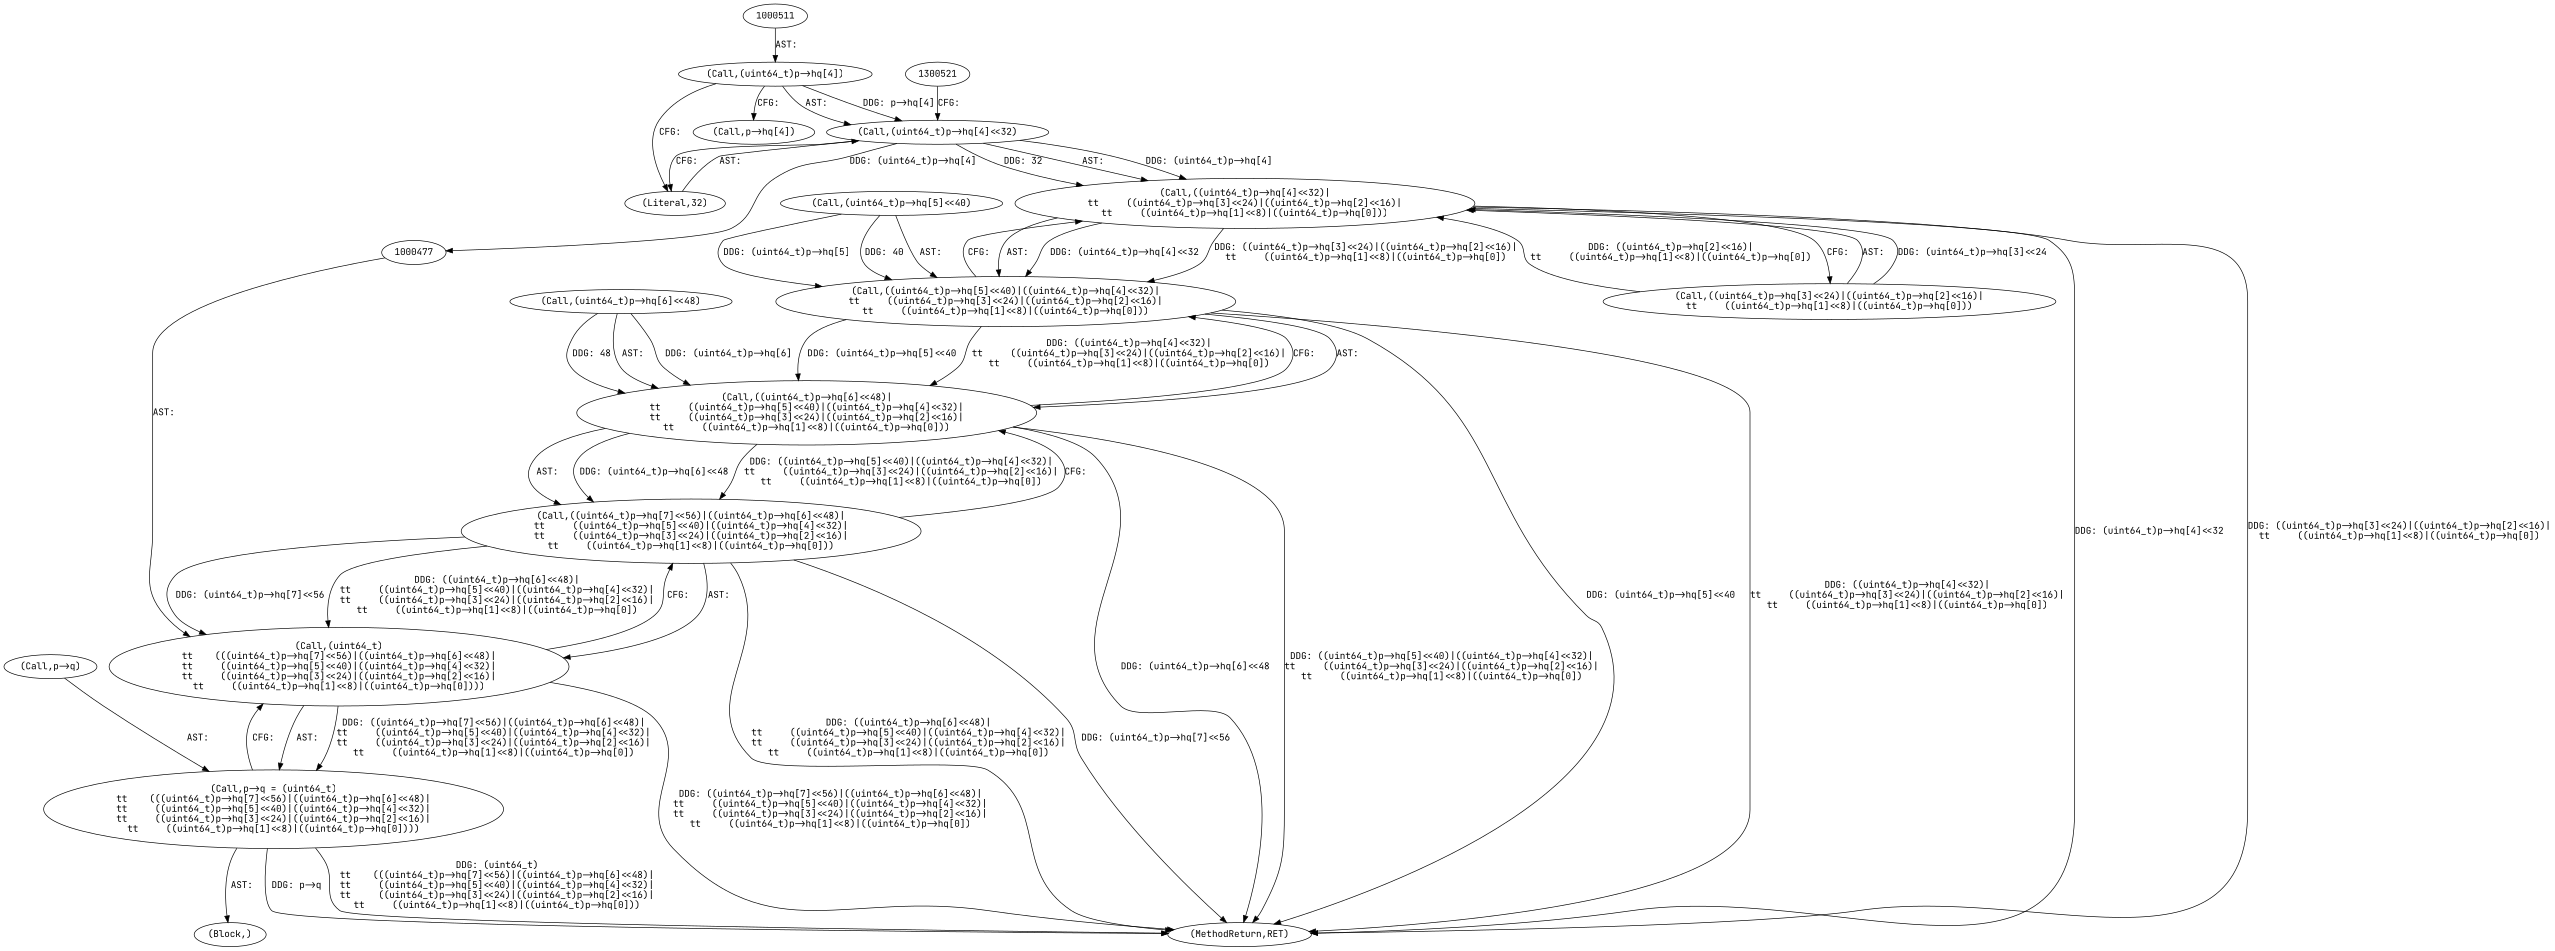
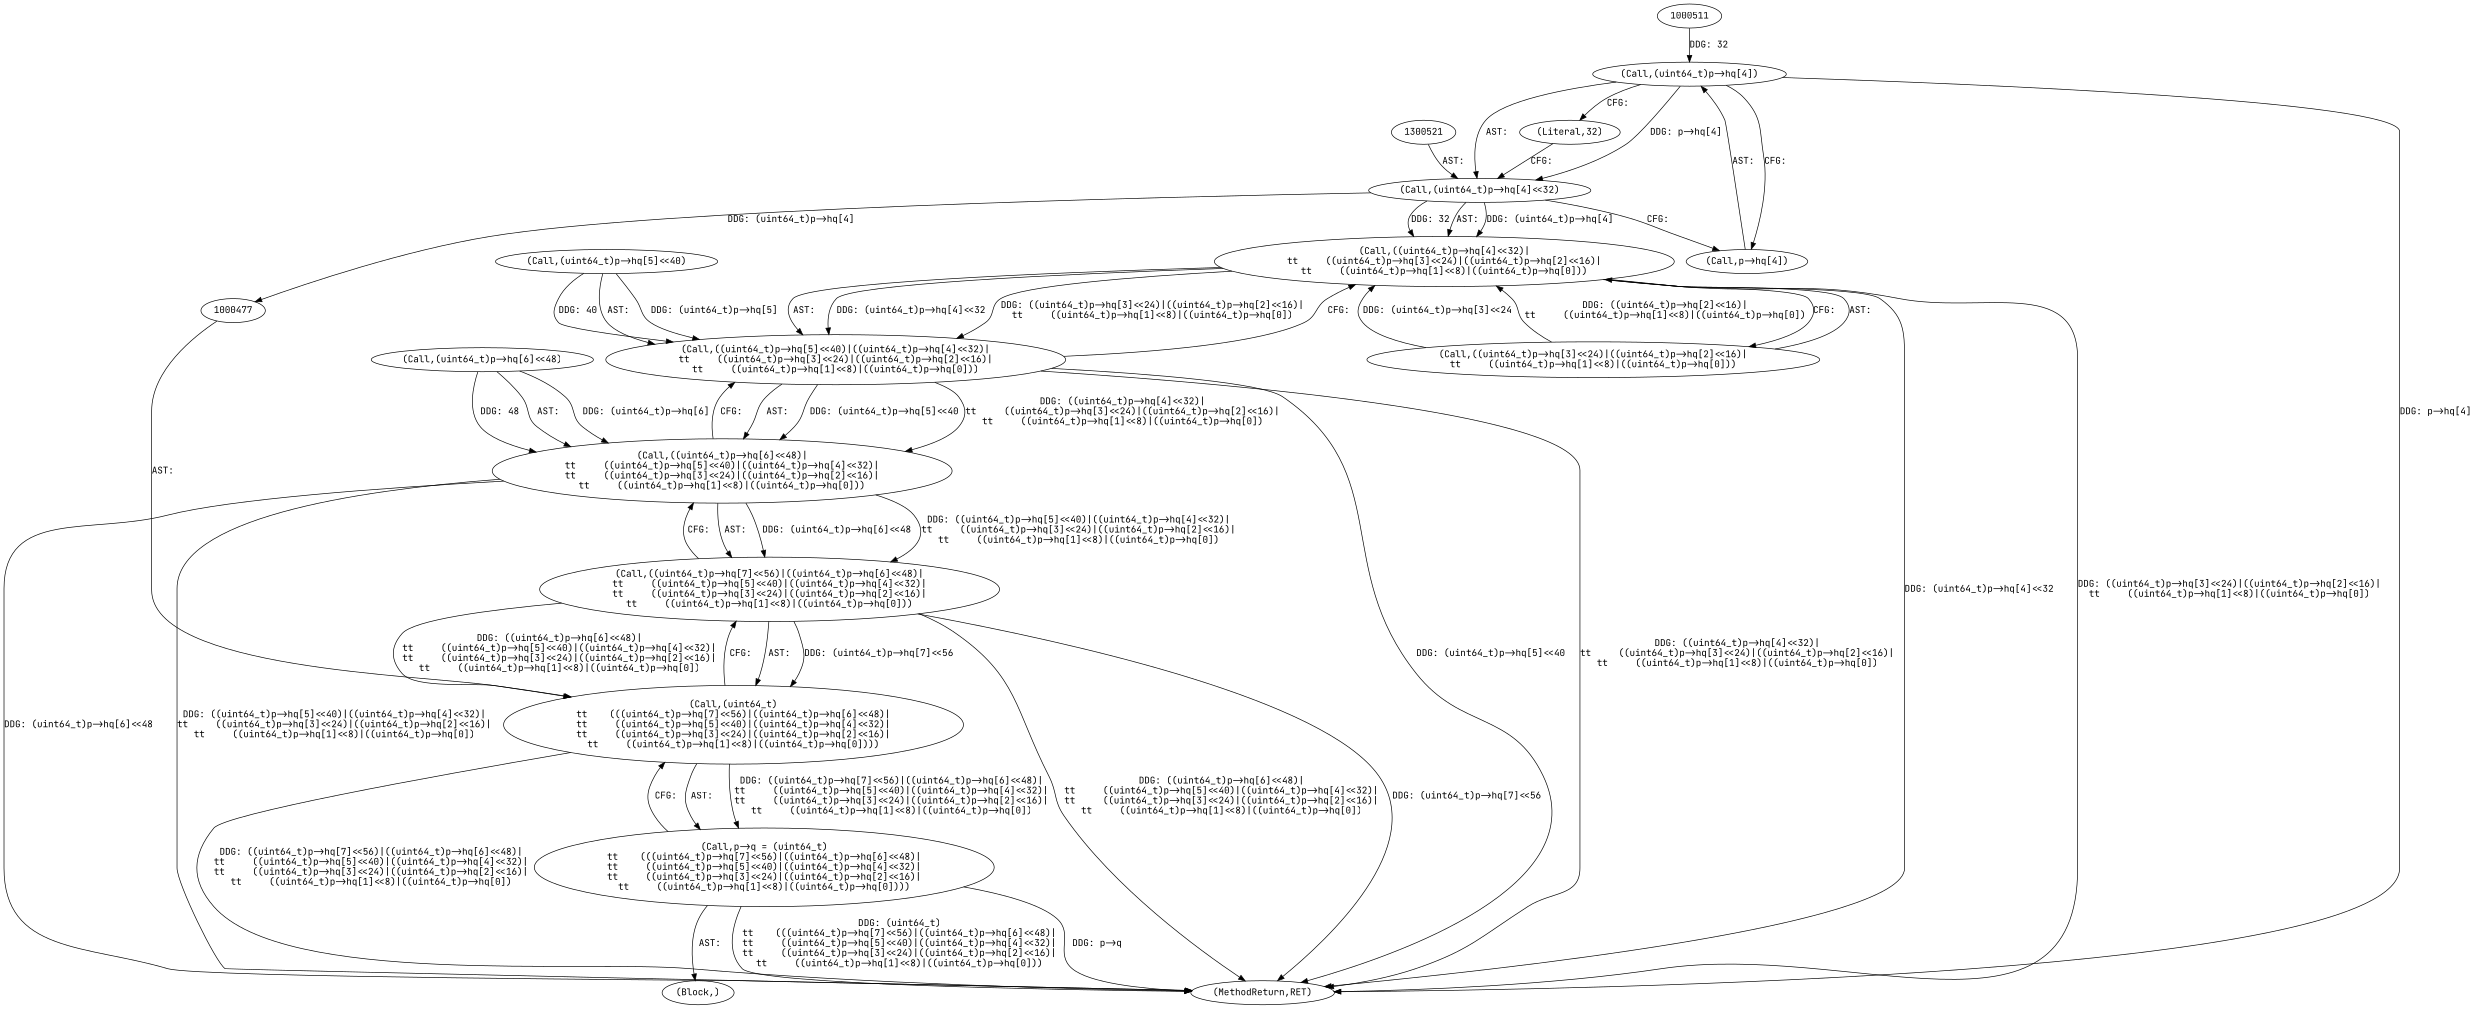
edge "1000511" -> "(Call,(uint64_t)p->hq[4])": label "AST: " -> "DDG: 32"
edge "1300521" -> "(Call,(uint64_t)p->hq[4]<<32)": label "CFG: " -> "AST: "
edge "(Call,(uint64_t)p->hq[4]<<32)" -> "(Literal,32)": now "(Call,(uint64_t)p->hq[4]<<32)" -> "(Call,p->hq[4])"
edge "(Literal,32)" -> "(Call,(uint64_t)p->hq[4]<<32)": label "AST: " -> "CFG: "
edge "(Call,p->hq[4])" -> "(Call,(uint64_t)p->hq[4])": added, label "AST:"
node "(Call,p->q)": removed
edge "(Call,(uint64_t)p->hq[4])" -> "(MethodReturn,RET)": added, label "DDG: p->hq[4]"
